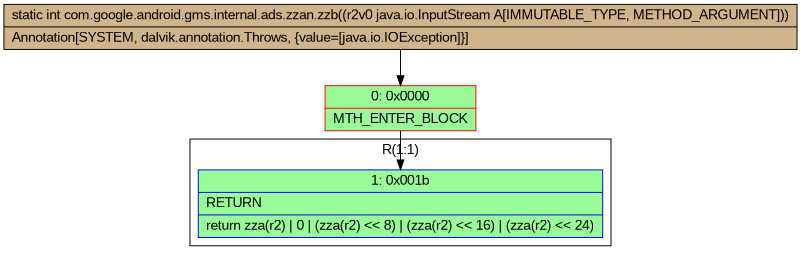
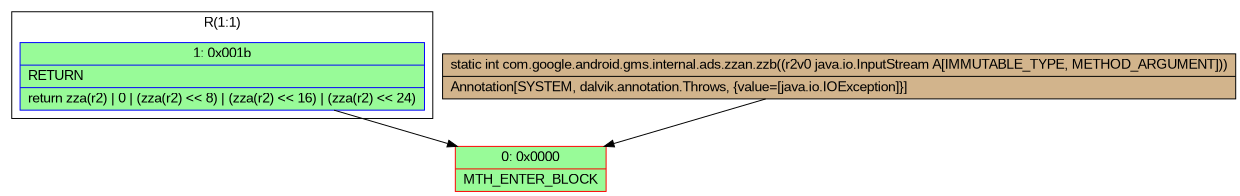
edge "0: 0x0000" -> "1: 0x001b": reversed
